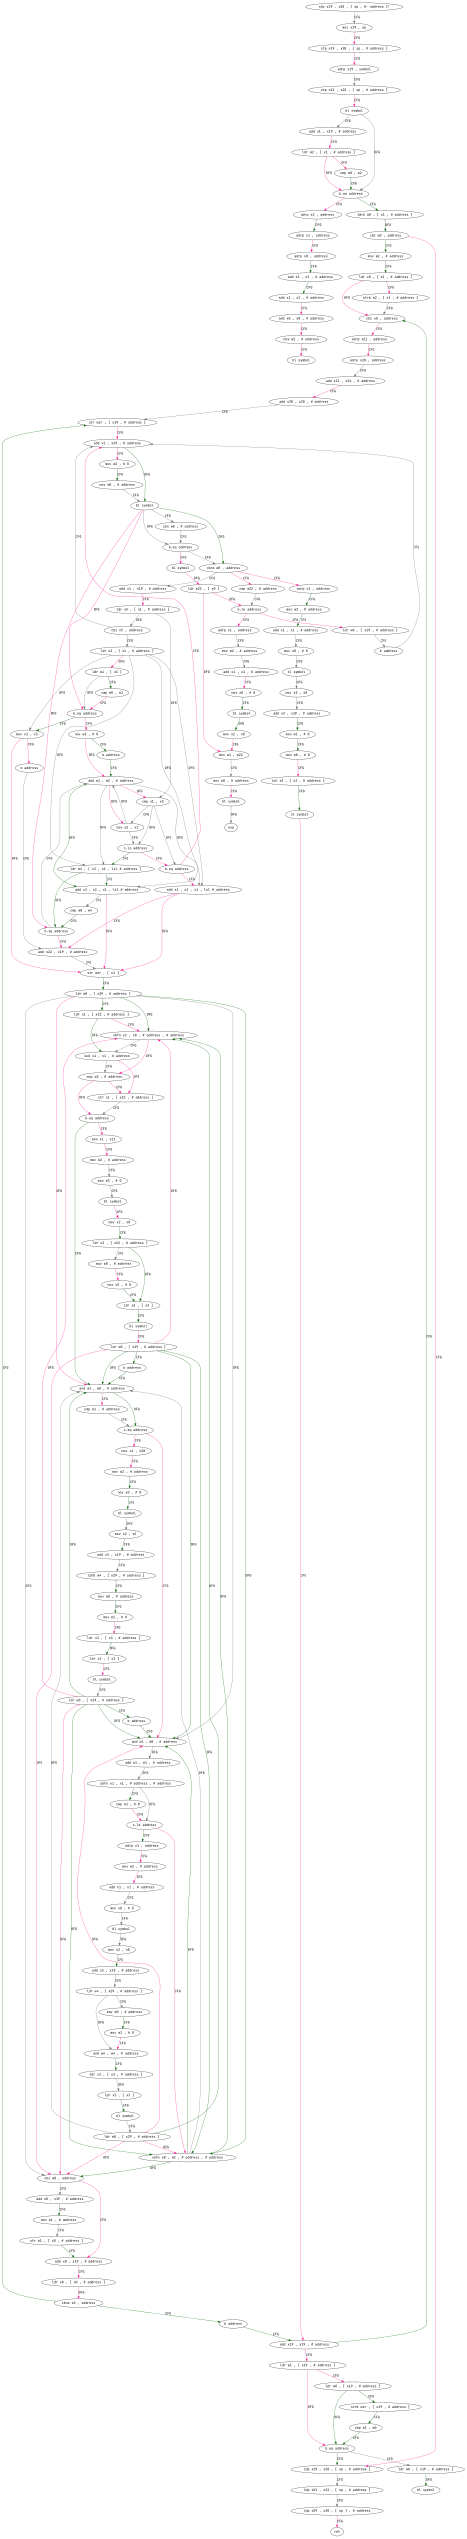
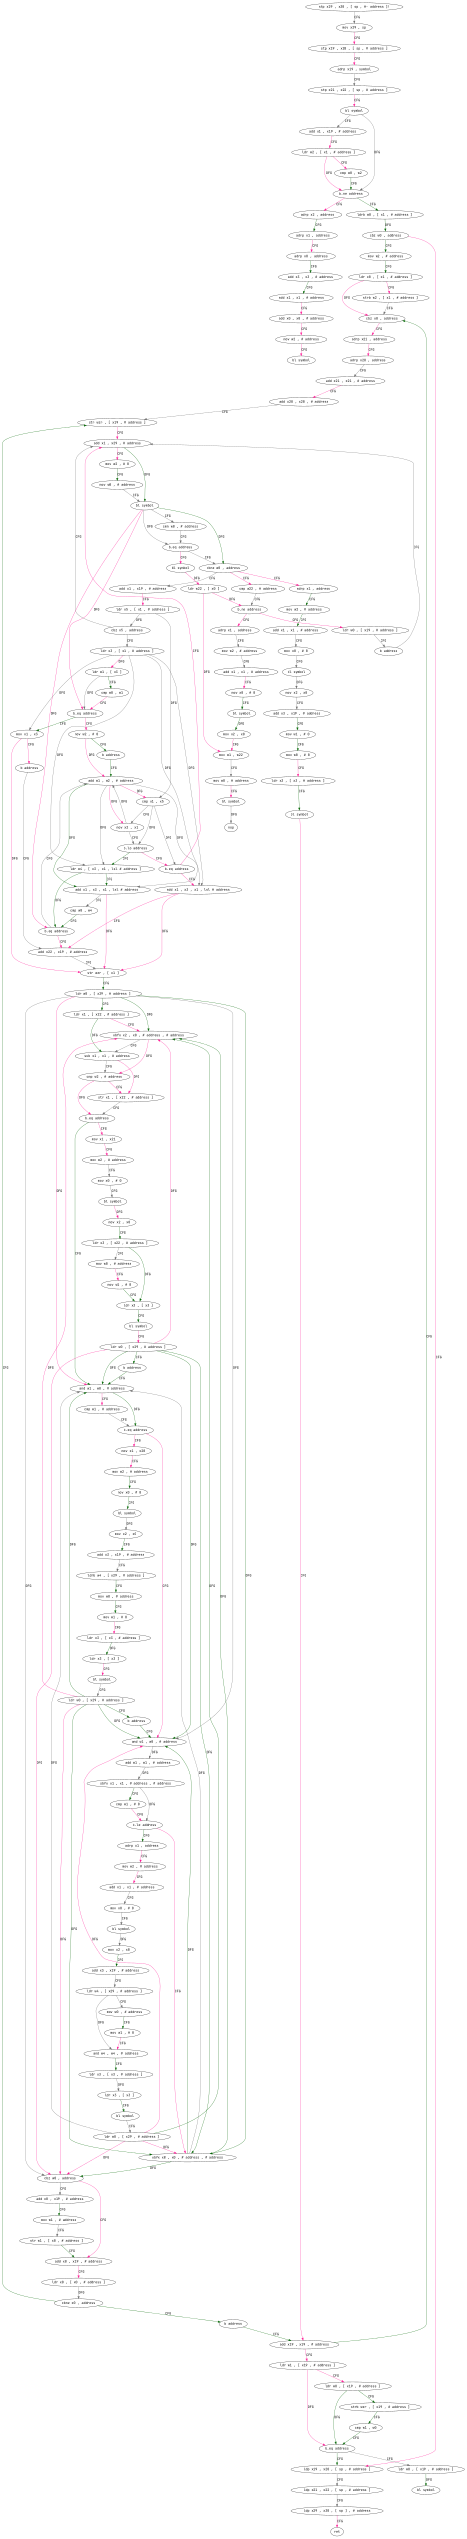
edge "ldr x0 , [ x0 , # address ]" -> "cbnz x0 , address": color deeppink -> gray40
